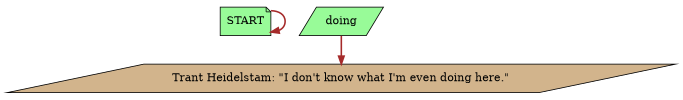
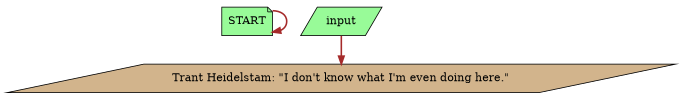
node "doing": label "doing" -> "input"
